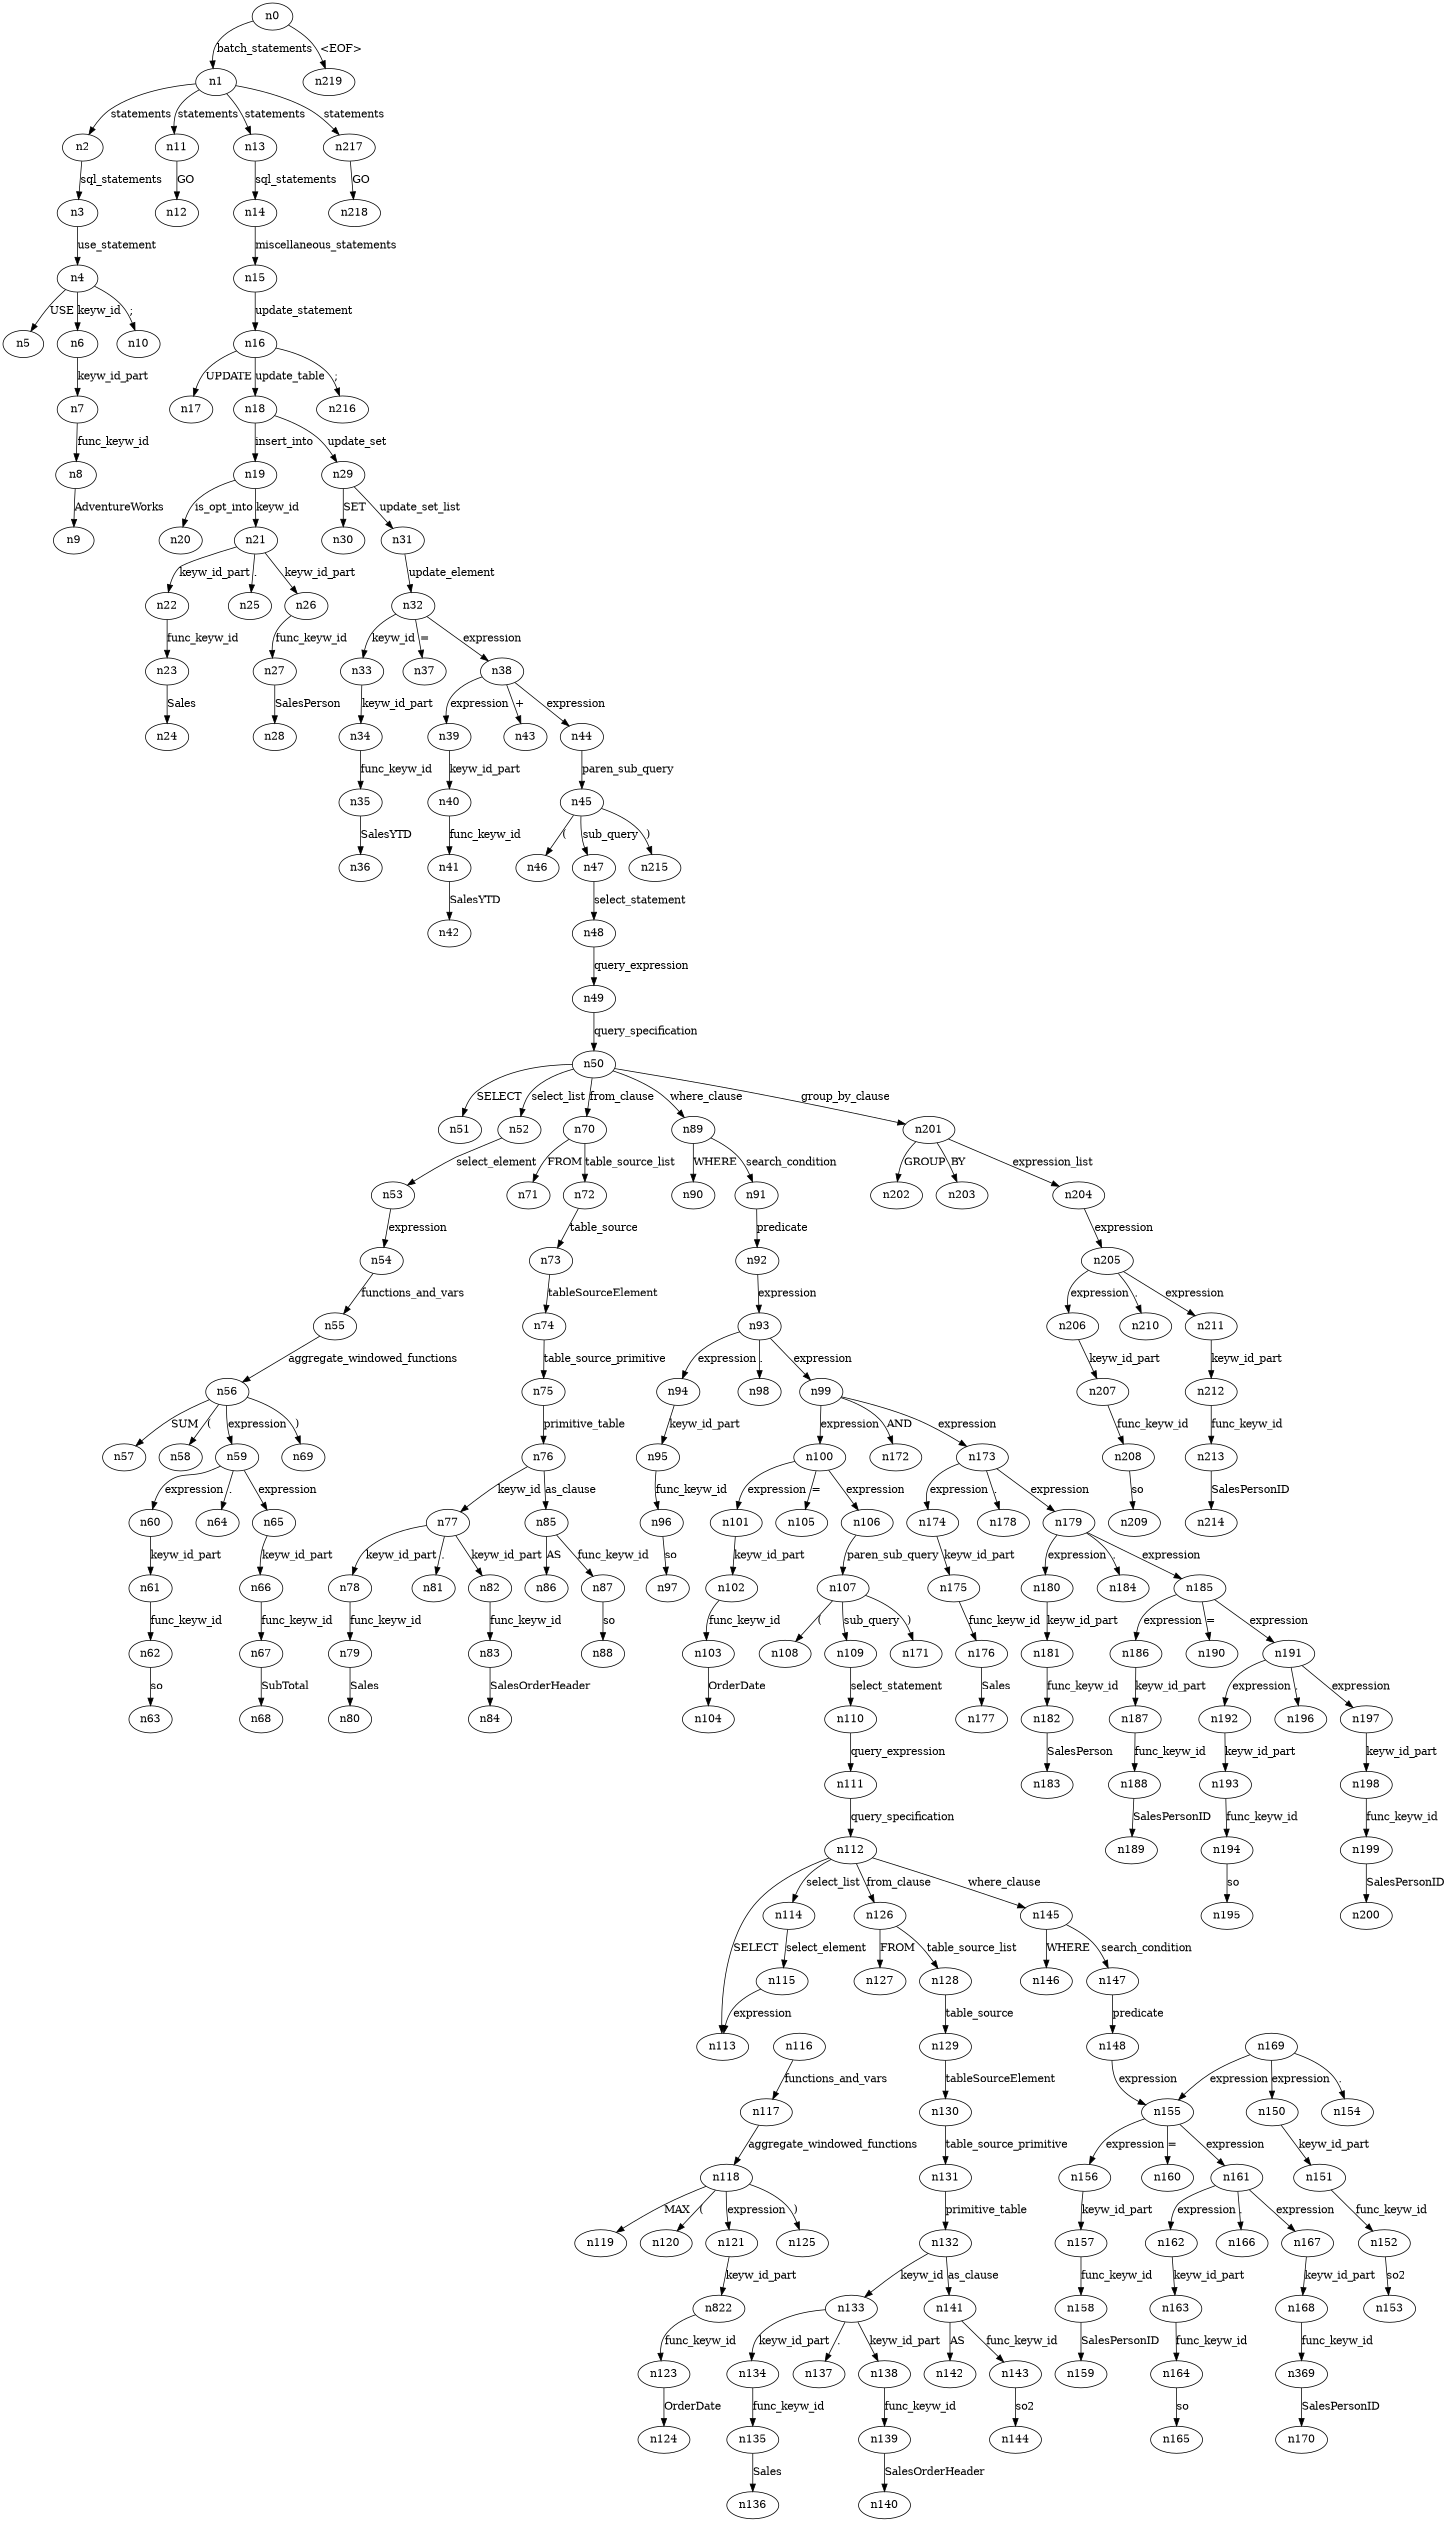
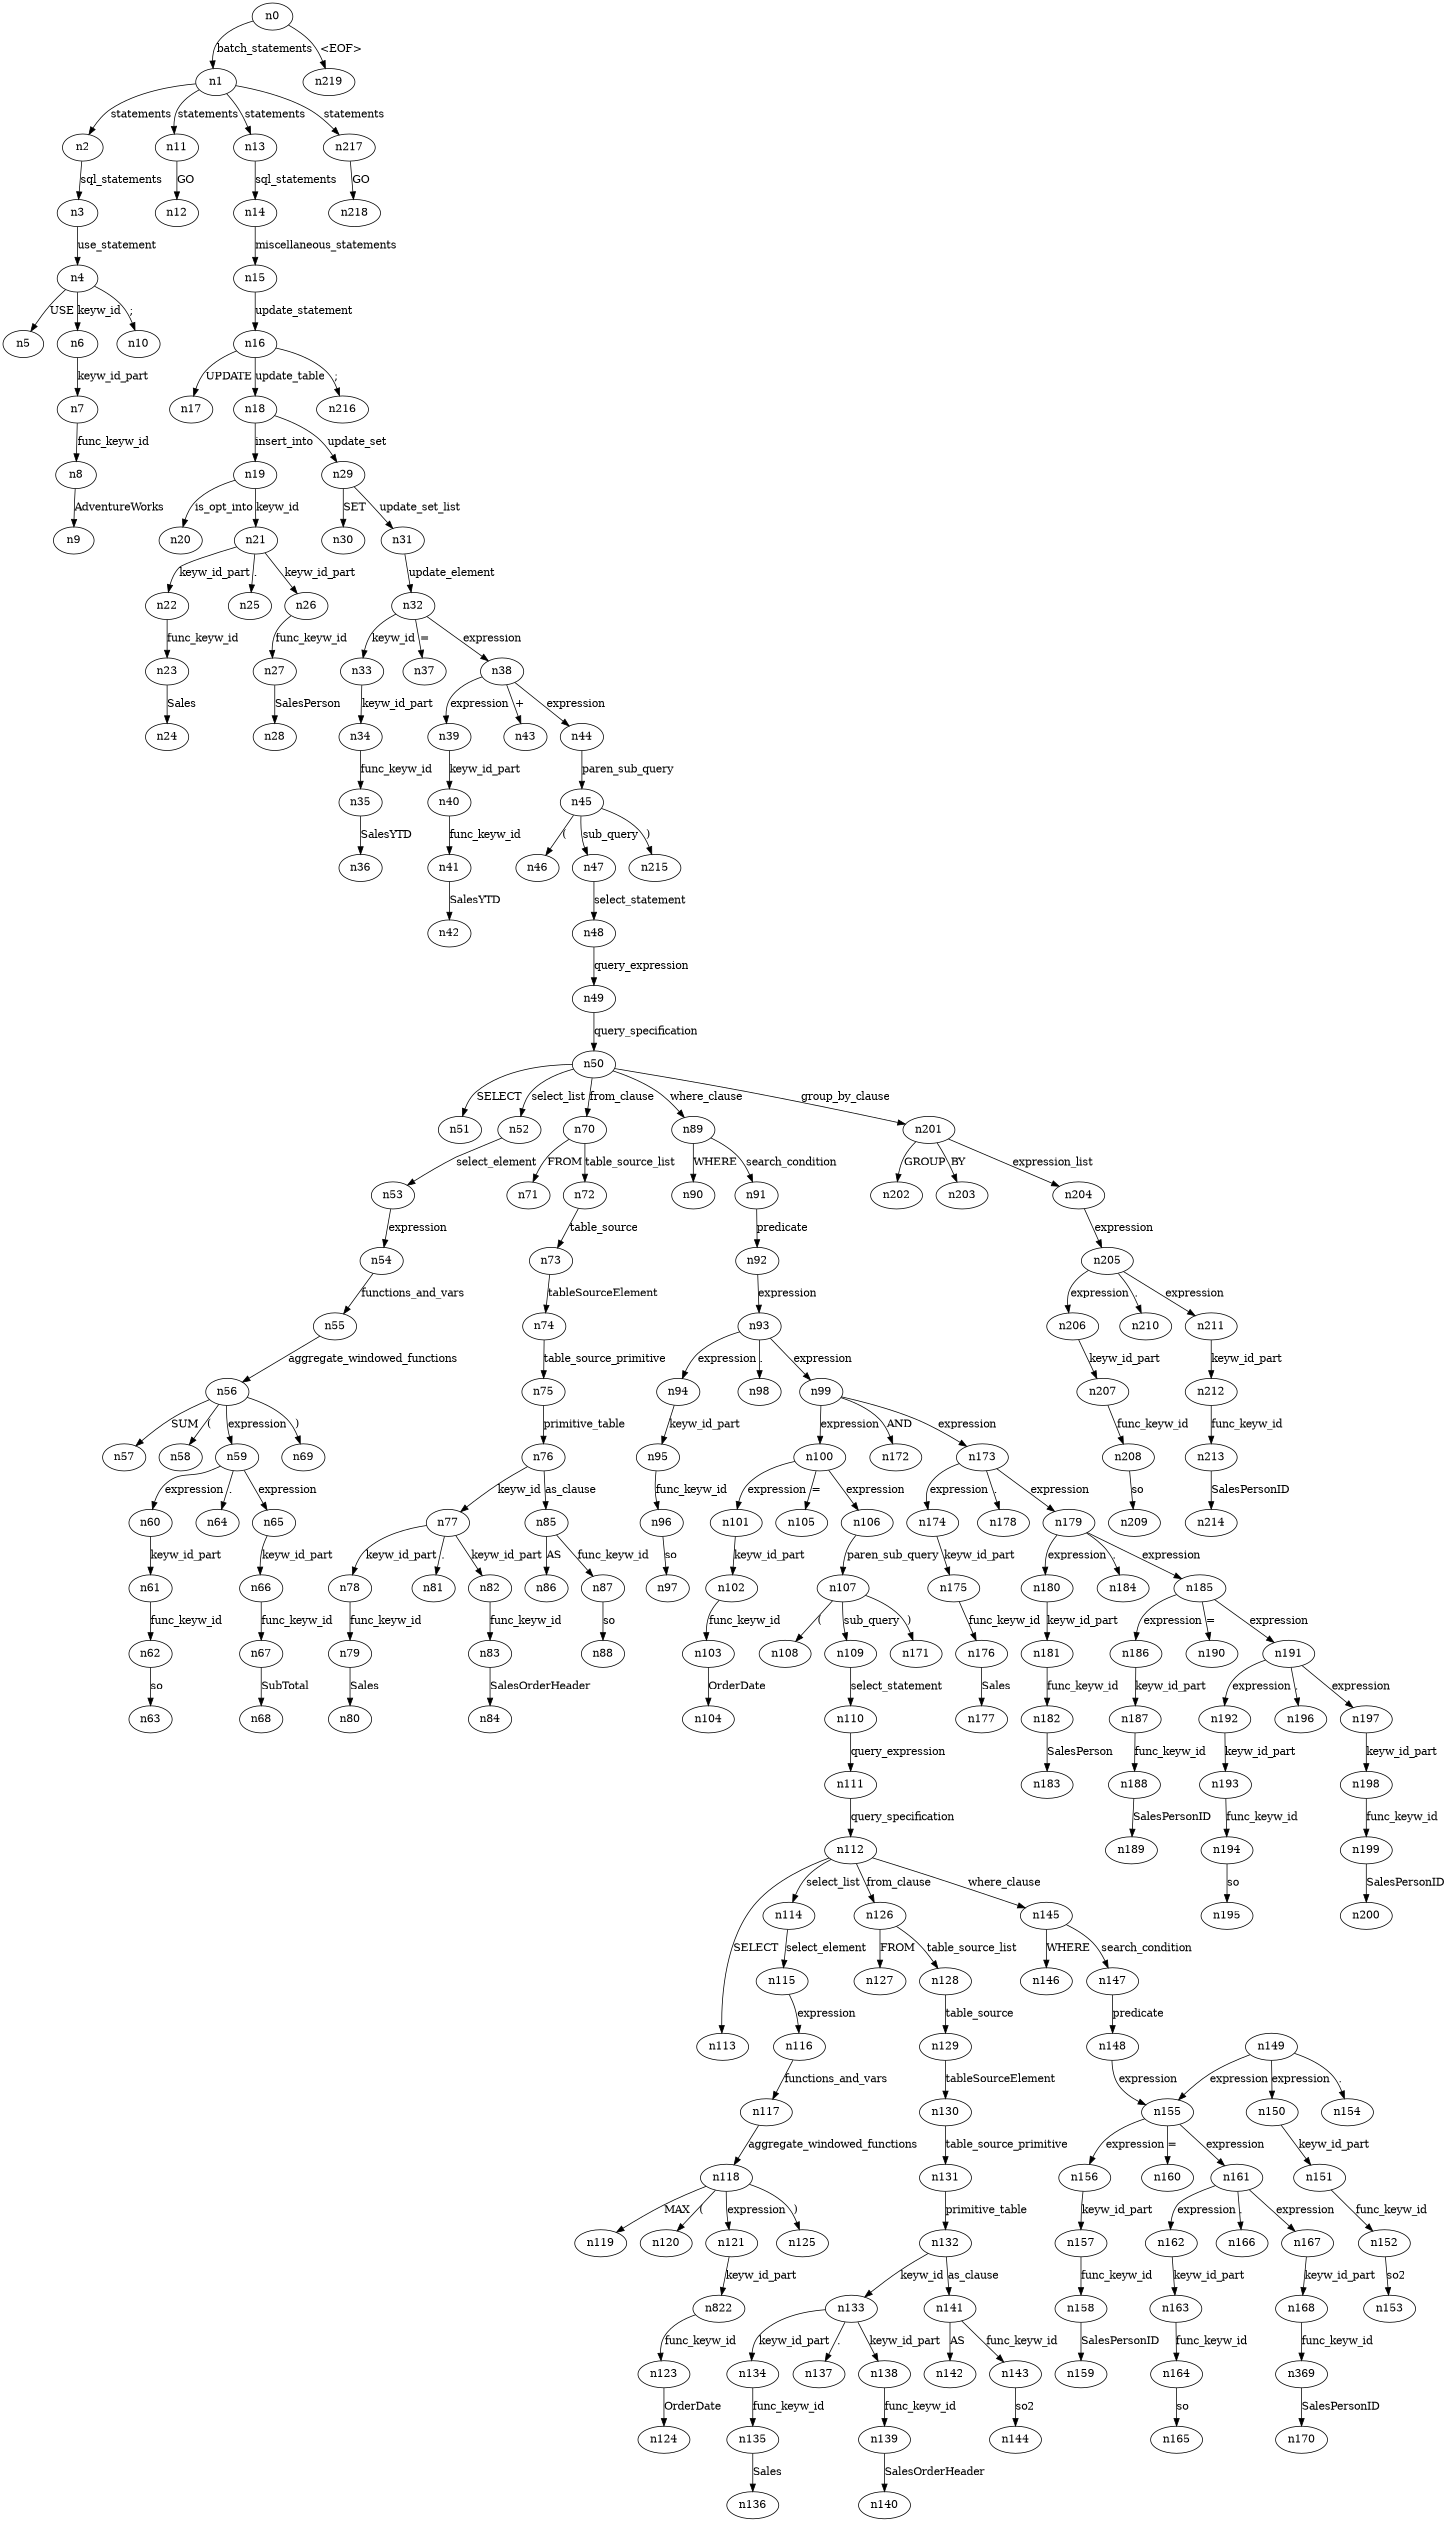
edge "n115" -> "n113": now "n115" -> "n116"
node "n169": label "n169" -> "n149"
